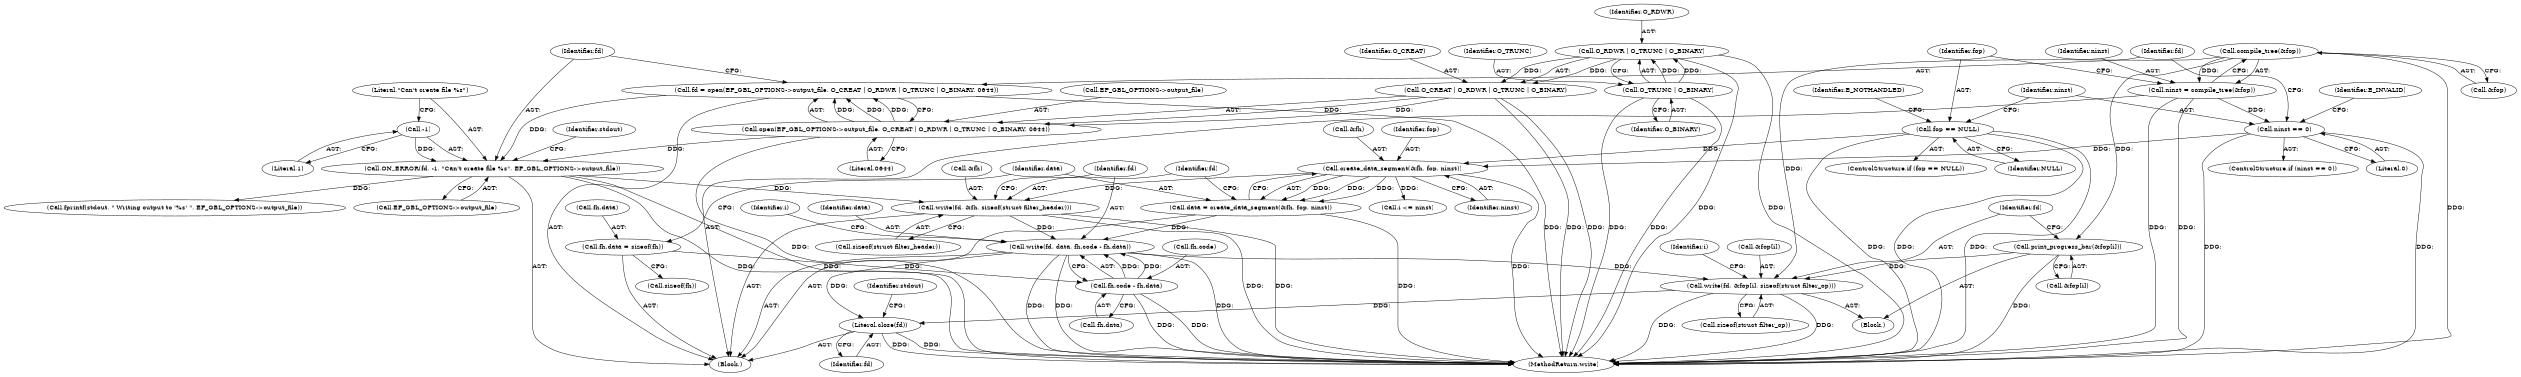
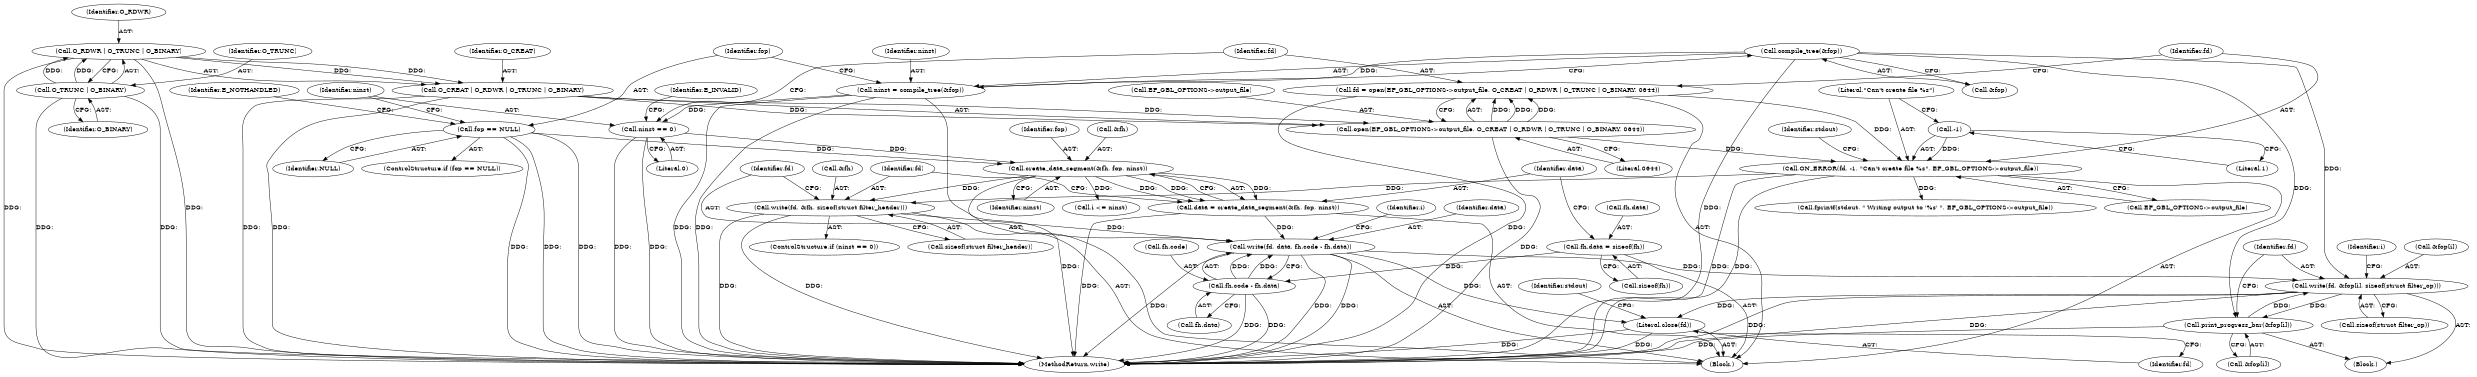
edge "(Call,ninst == 0)" -> "(ControlStructure,if (ninst == 0))": now "(Call,write(fd, &fh, sizeof(struct filter_header)))" -> "(ControlStructure,if (ninst == 0))"
edge "(Literal,1)" -> "(Call,-1)": label "AST: " -> "CFG: "
edge "(Call,sizeof(fh))" -> "(Call,fh.data = sizeof(fh))": added, label "AST:"
edge "(Call,write(fd, &fop[i], sizeof(struct filter_op)))" -> "(Call,print_progress_bar(&fop[i]))": added, label "DDG:"
